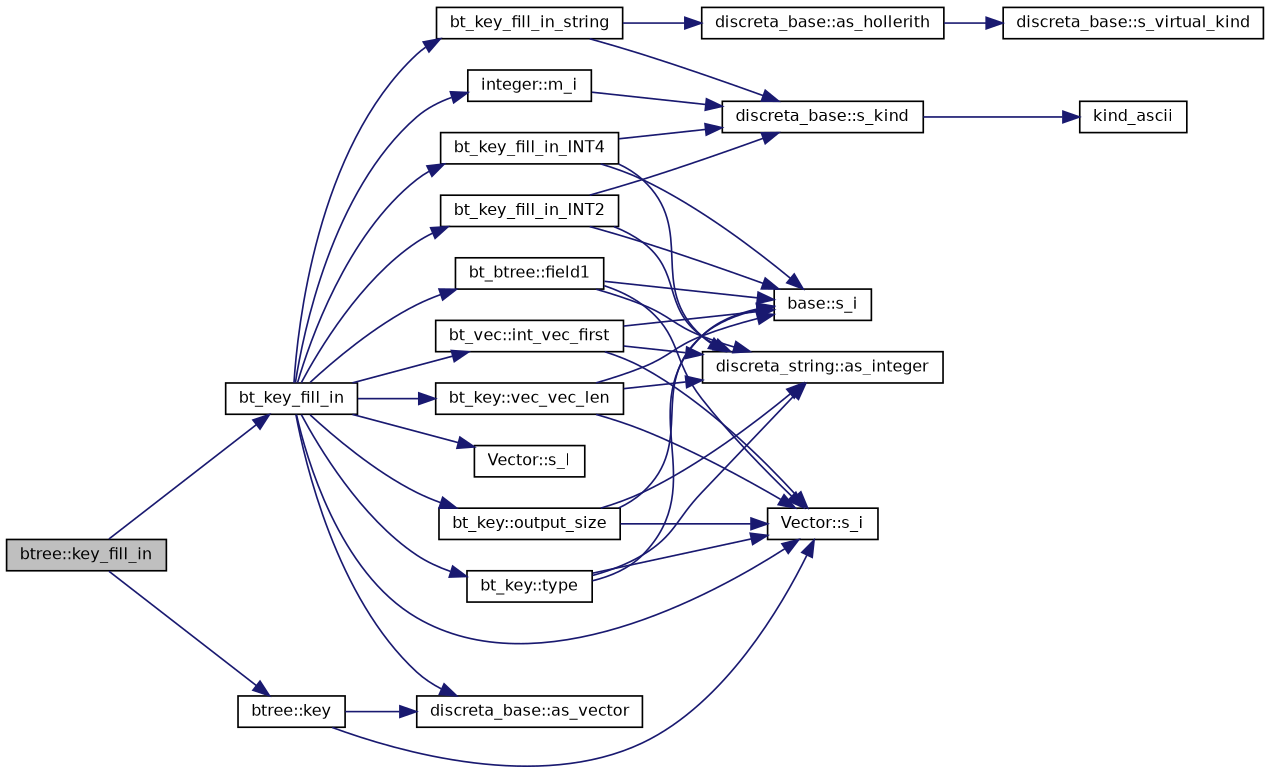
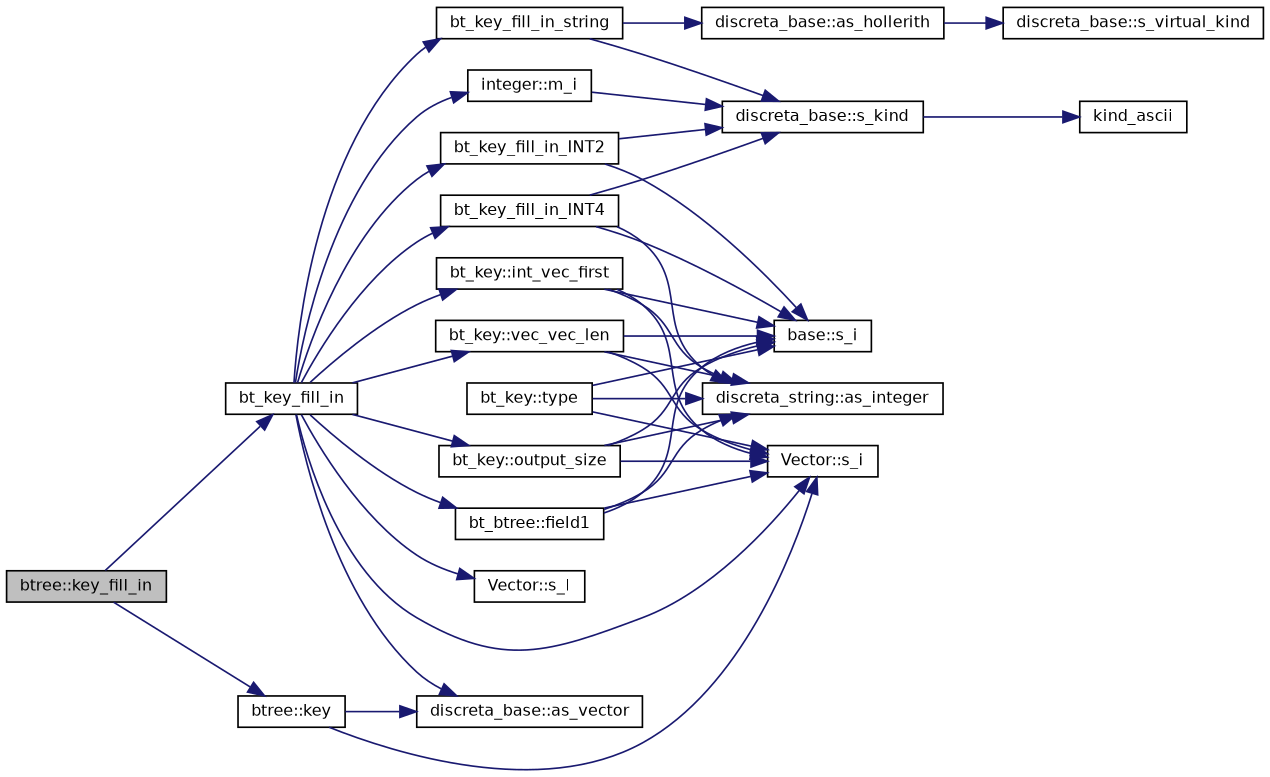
edge "bt_key_fill_in_INT2" -> "discreta_string::as_integer": removed
node "bt_vec::int_vec_first": label "bt_vec::int_vec_first" -> "bt_key::int_vec_first"
edge "bt_key_fill_in" -> "bt_key::type": removed
